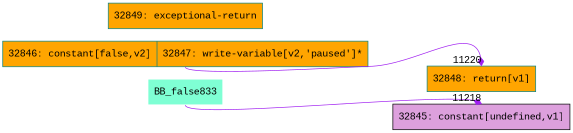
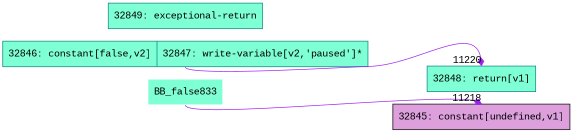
node "32849: exceptional-return": fillcolor orange -> aquamarine
node "32846: constant[false,v2]": fillcolor orange -> aquamarine
node "32848: return[v1]": fillcolor orange -> aquamarine
